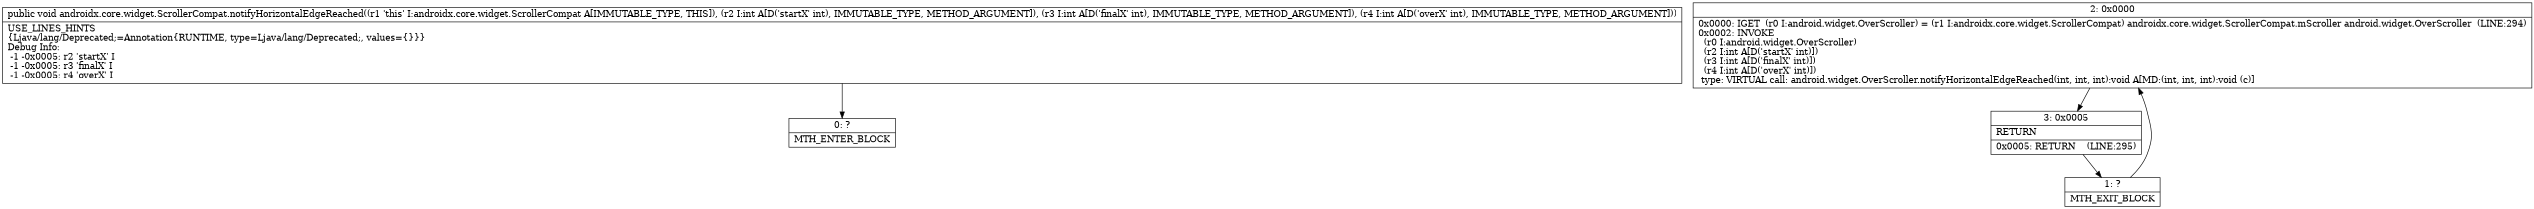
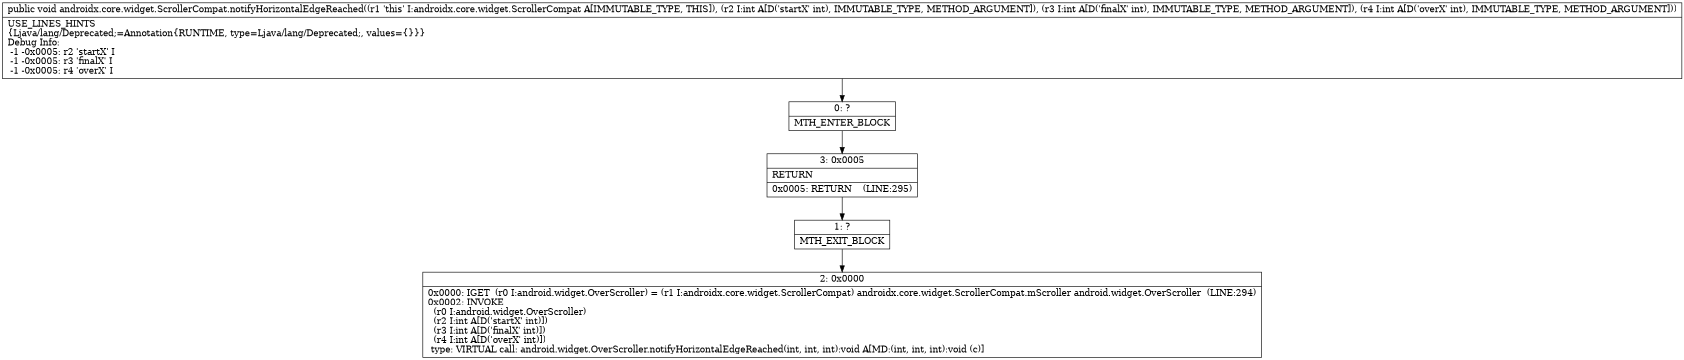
edge "2: 0x0000" -> "3: 0x0005": now "0: ?" -> "3: 0x0005"
